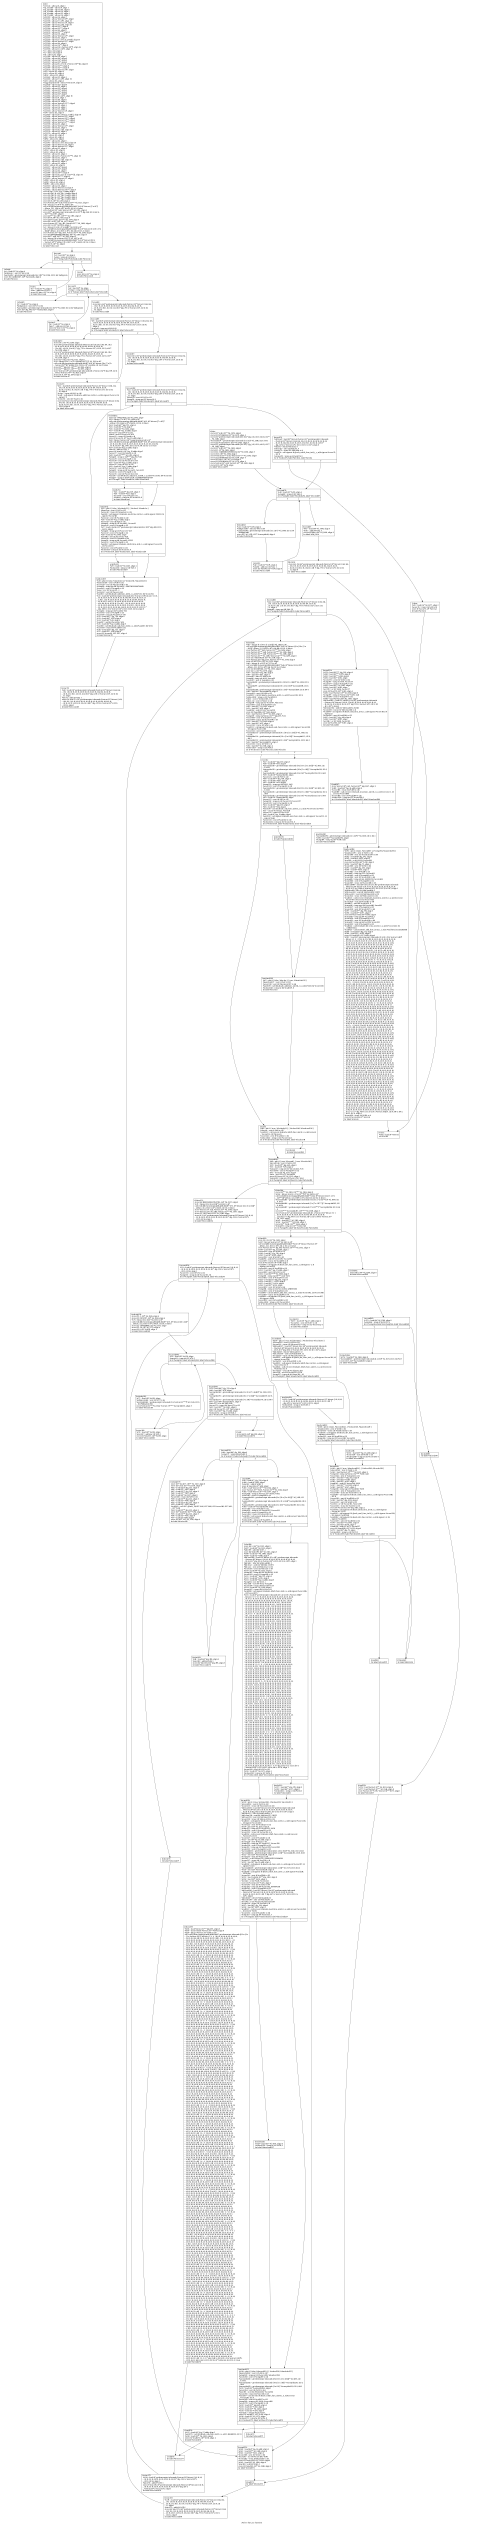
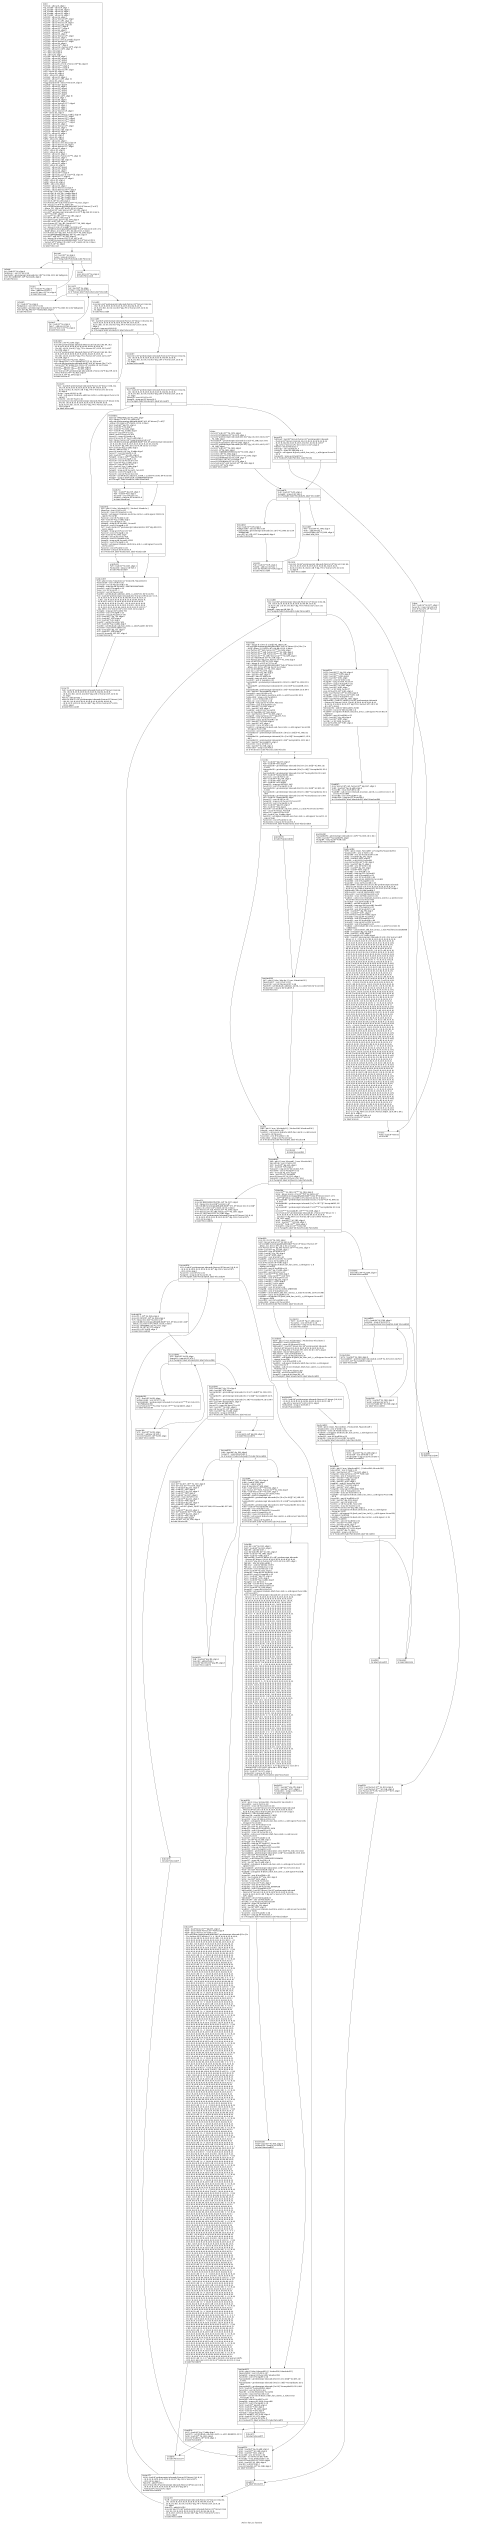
node "for.inc368:": added
